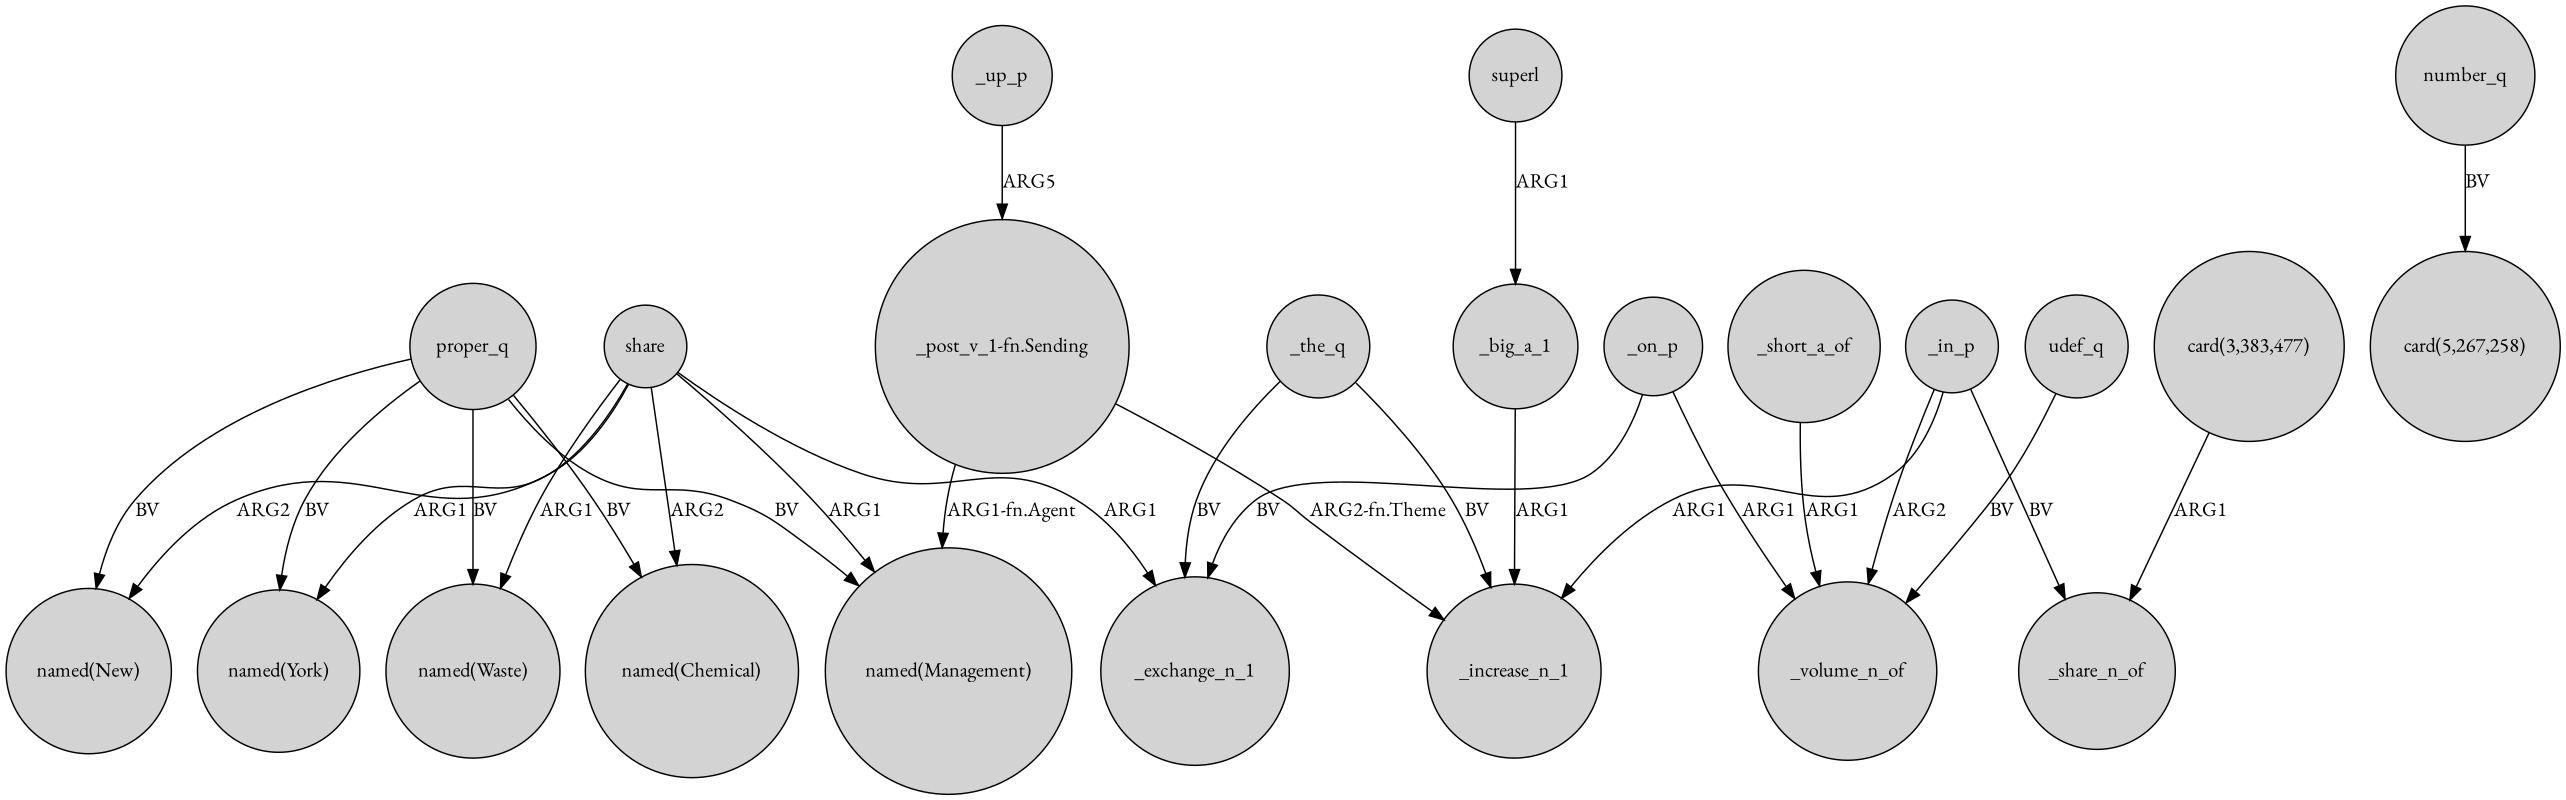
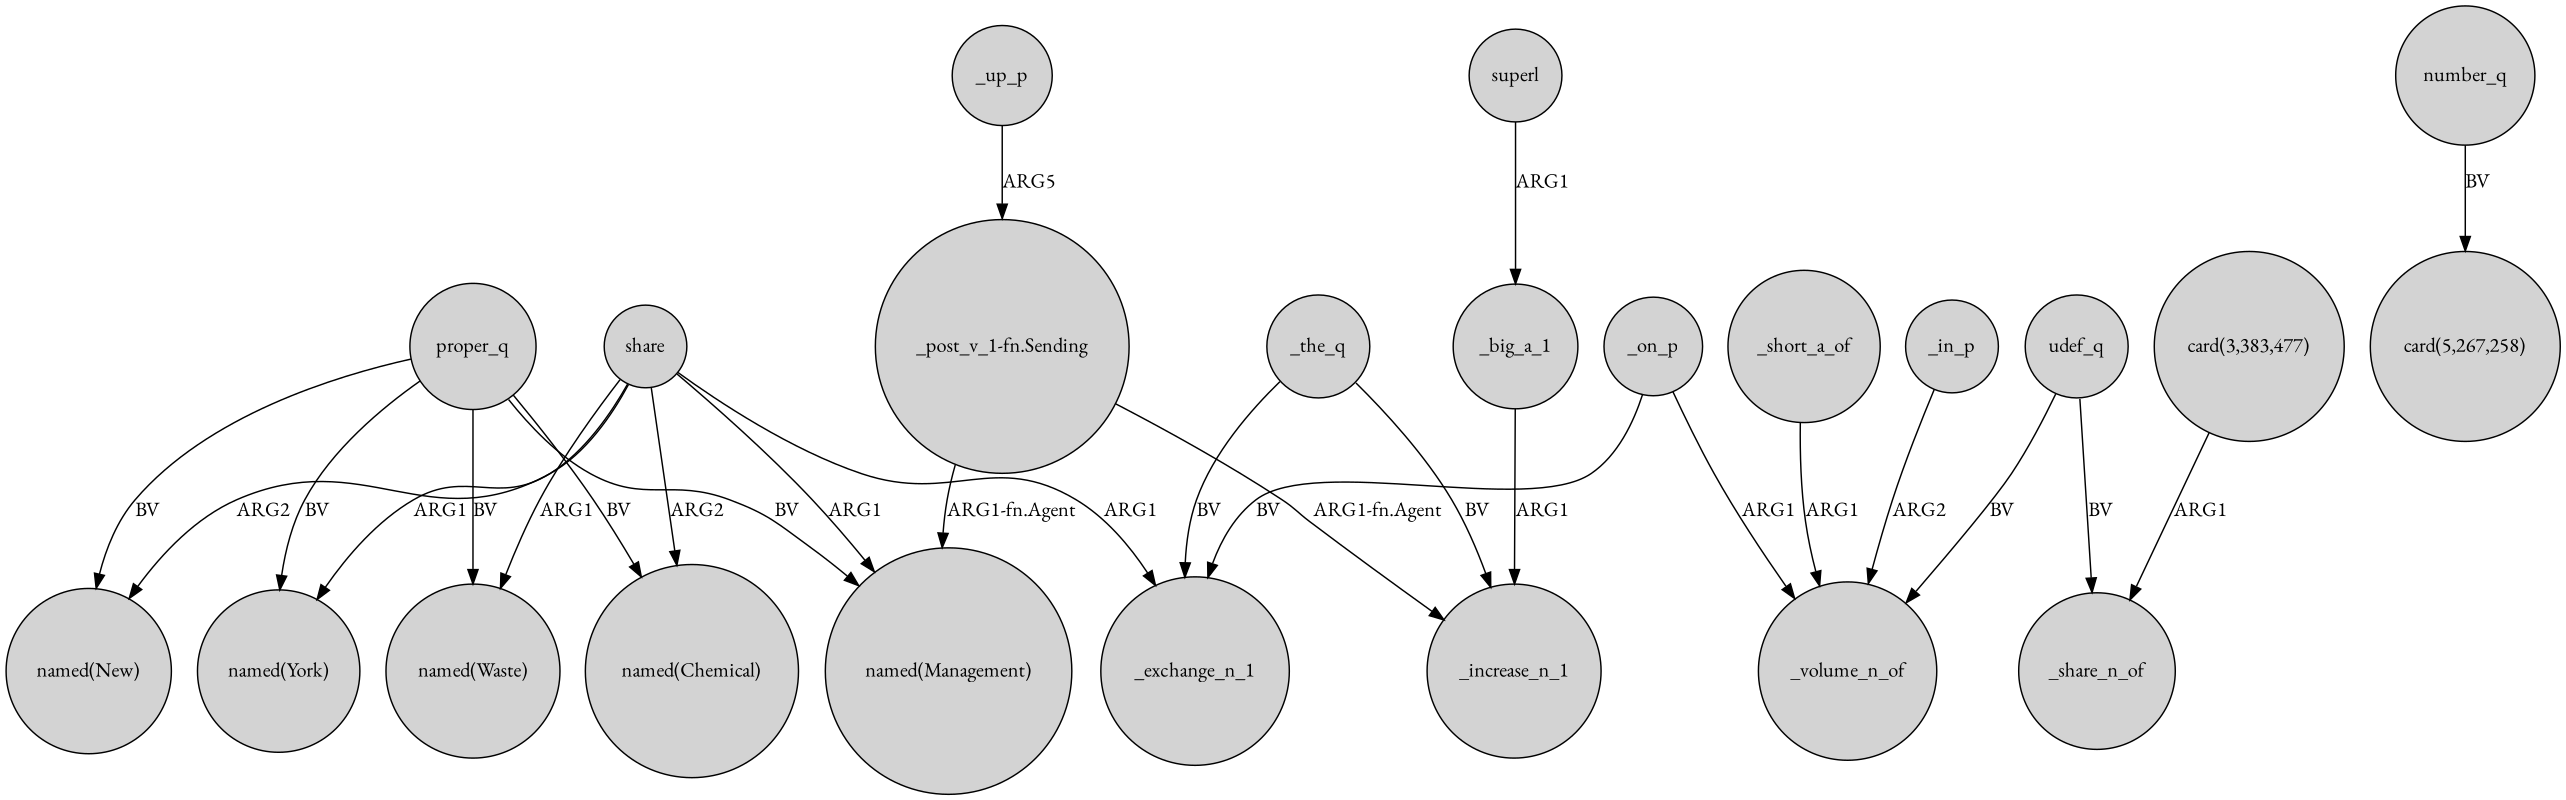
edge "_in_p" -> "_share_n_of": now "udef_q" -> "_share_n_of"
edge "_in_p" -> "_increase_n_1": removed, label "ARG1"
edge "_post_v_1-fn.Sending" -> "_increase_n_1": label "ARG2-fn.Theme" -> "ARG1-fn.Agent"
